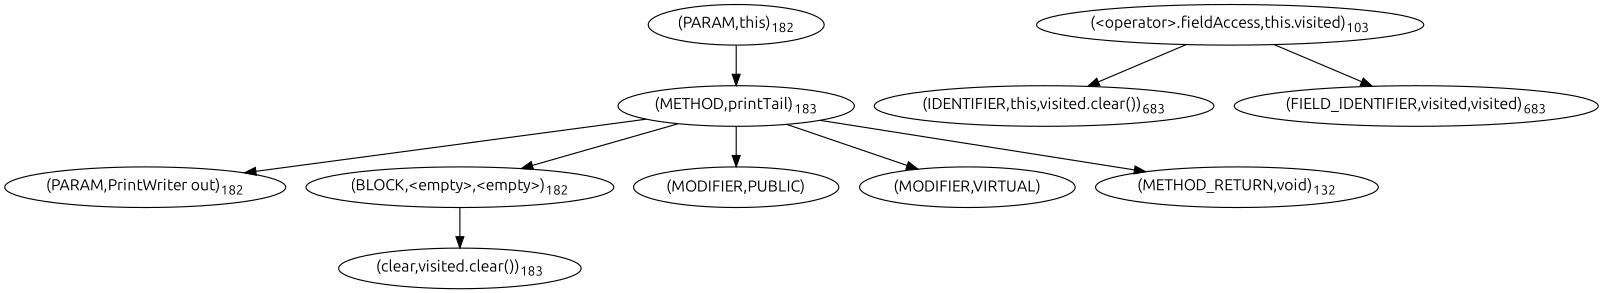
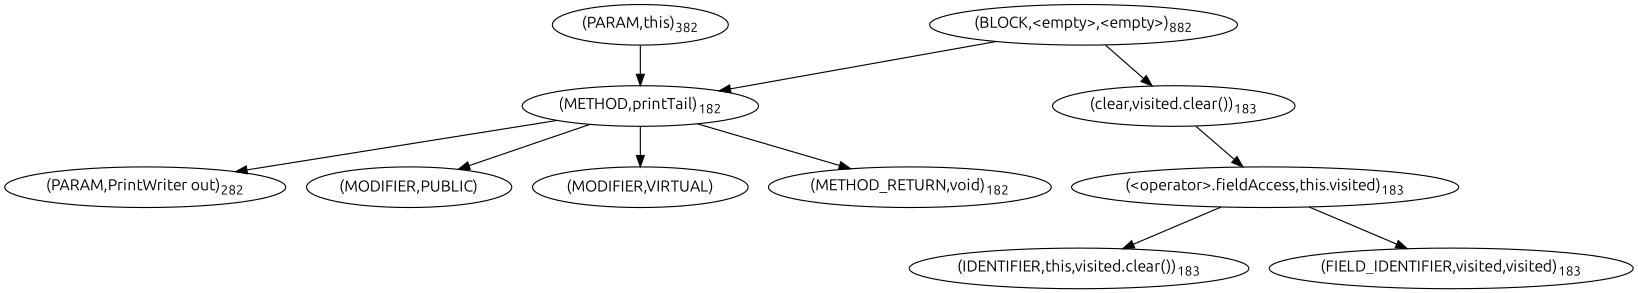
node "(PARAM,this)": text "182" -> "382"
node "(<operator>.fieldAccess,this.visited)": text "103" -> "183"
node "(METHOD,printTail)": text "183" -> "182"
node "(IDENTIFIER,this,visited.clear())": text "683" -> "183"
node "(FIELD_IDENTIFIER,visited,visited)": text "683" -> "183"
edge "(clear,visited.clear())" -> "(<operator>.fieldAccess,this.visited)": added
edge "(METHOD,printTail)" -> "(BLOCK,<empty>,<empty>)": reversed
node "(PARAM,PrintWriter out)": text "182" -> "282"
node "(BLOCK,<empty>,<empty>)": text "182" -> "882"
node "(METHOD_RETURN,void)": text "132" -> "182"
